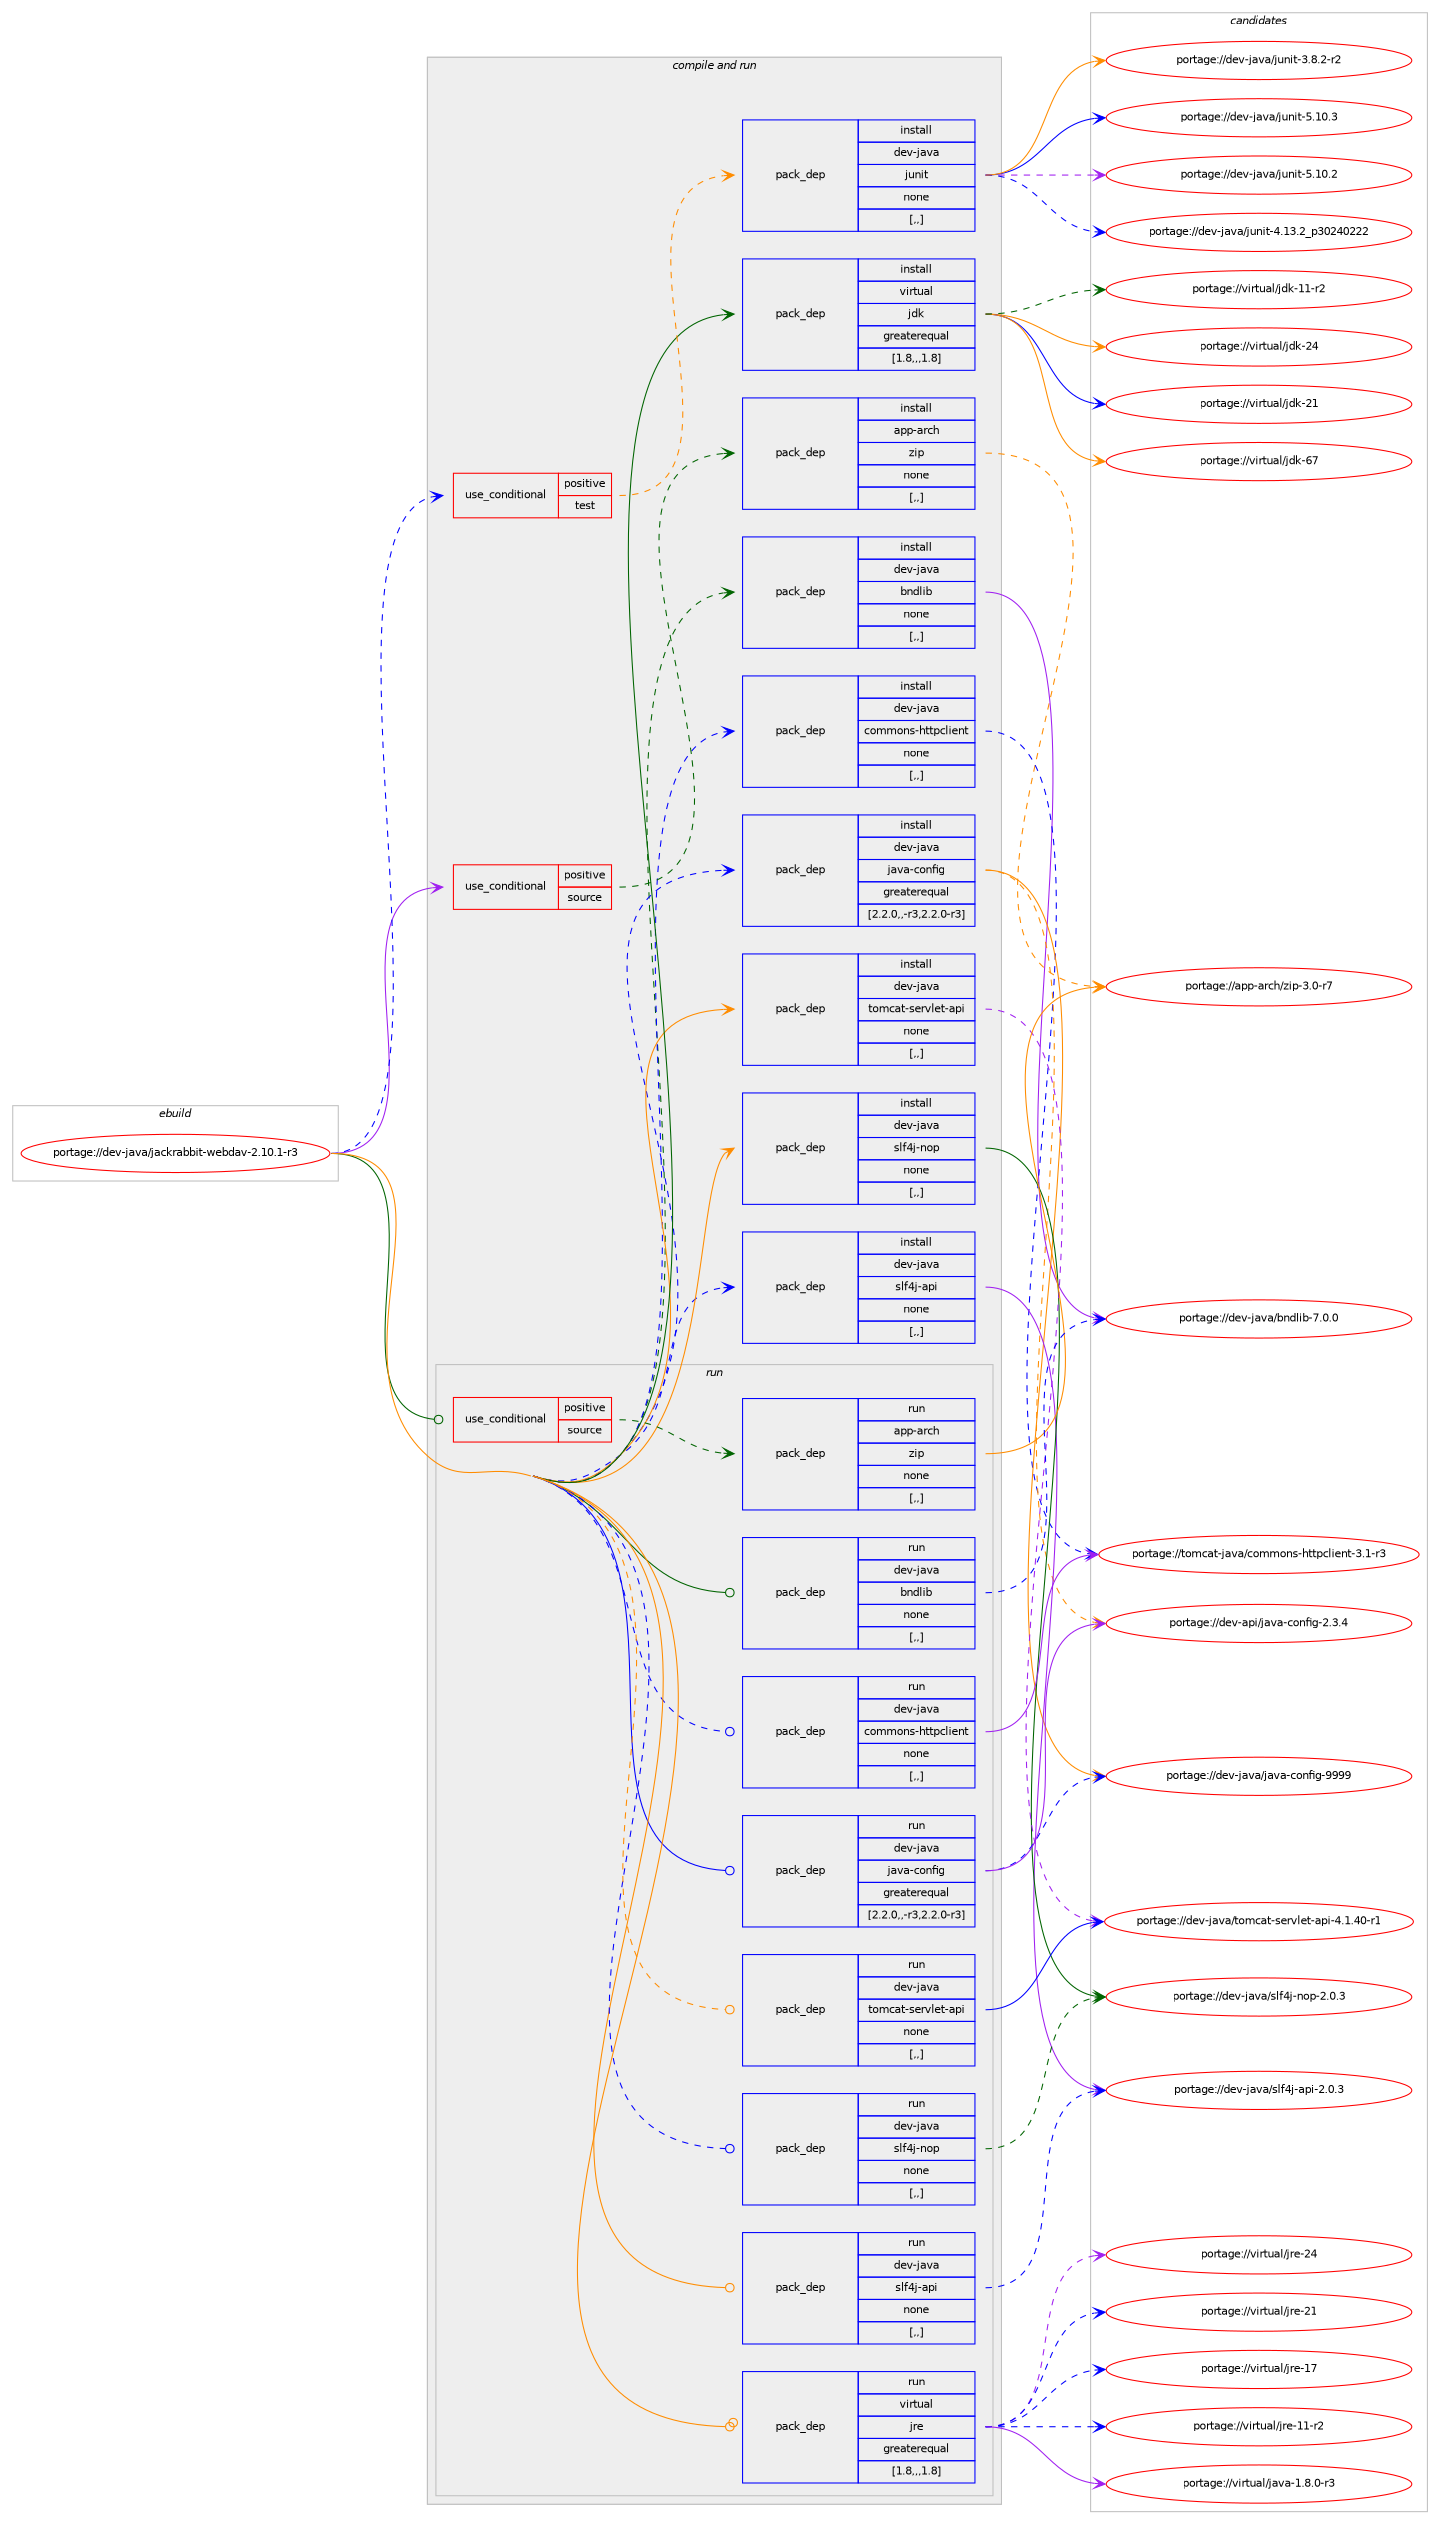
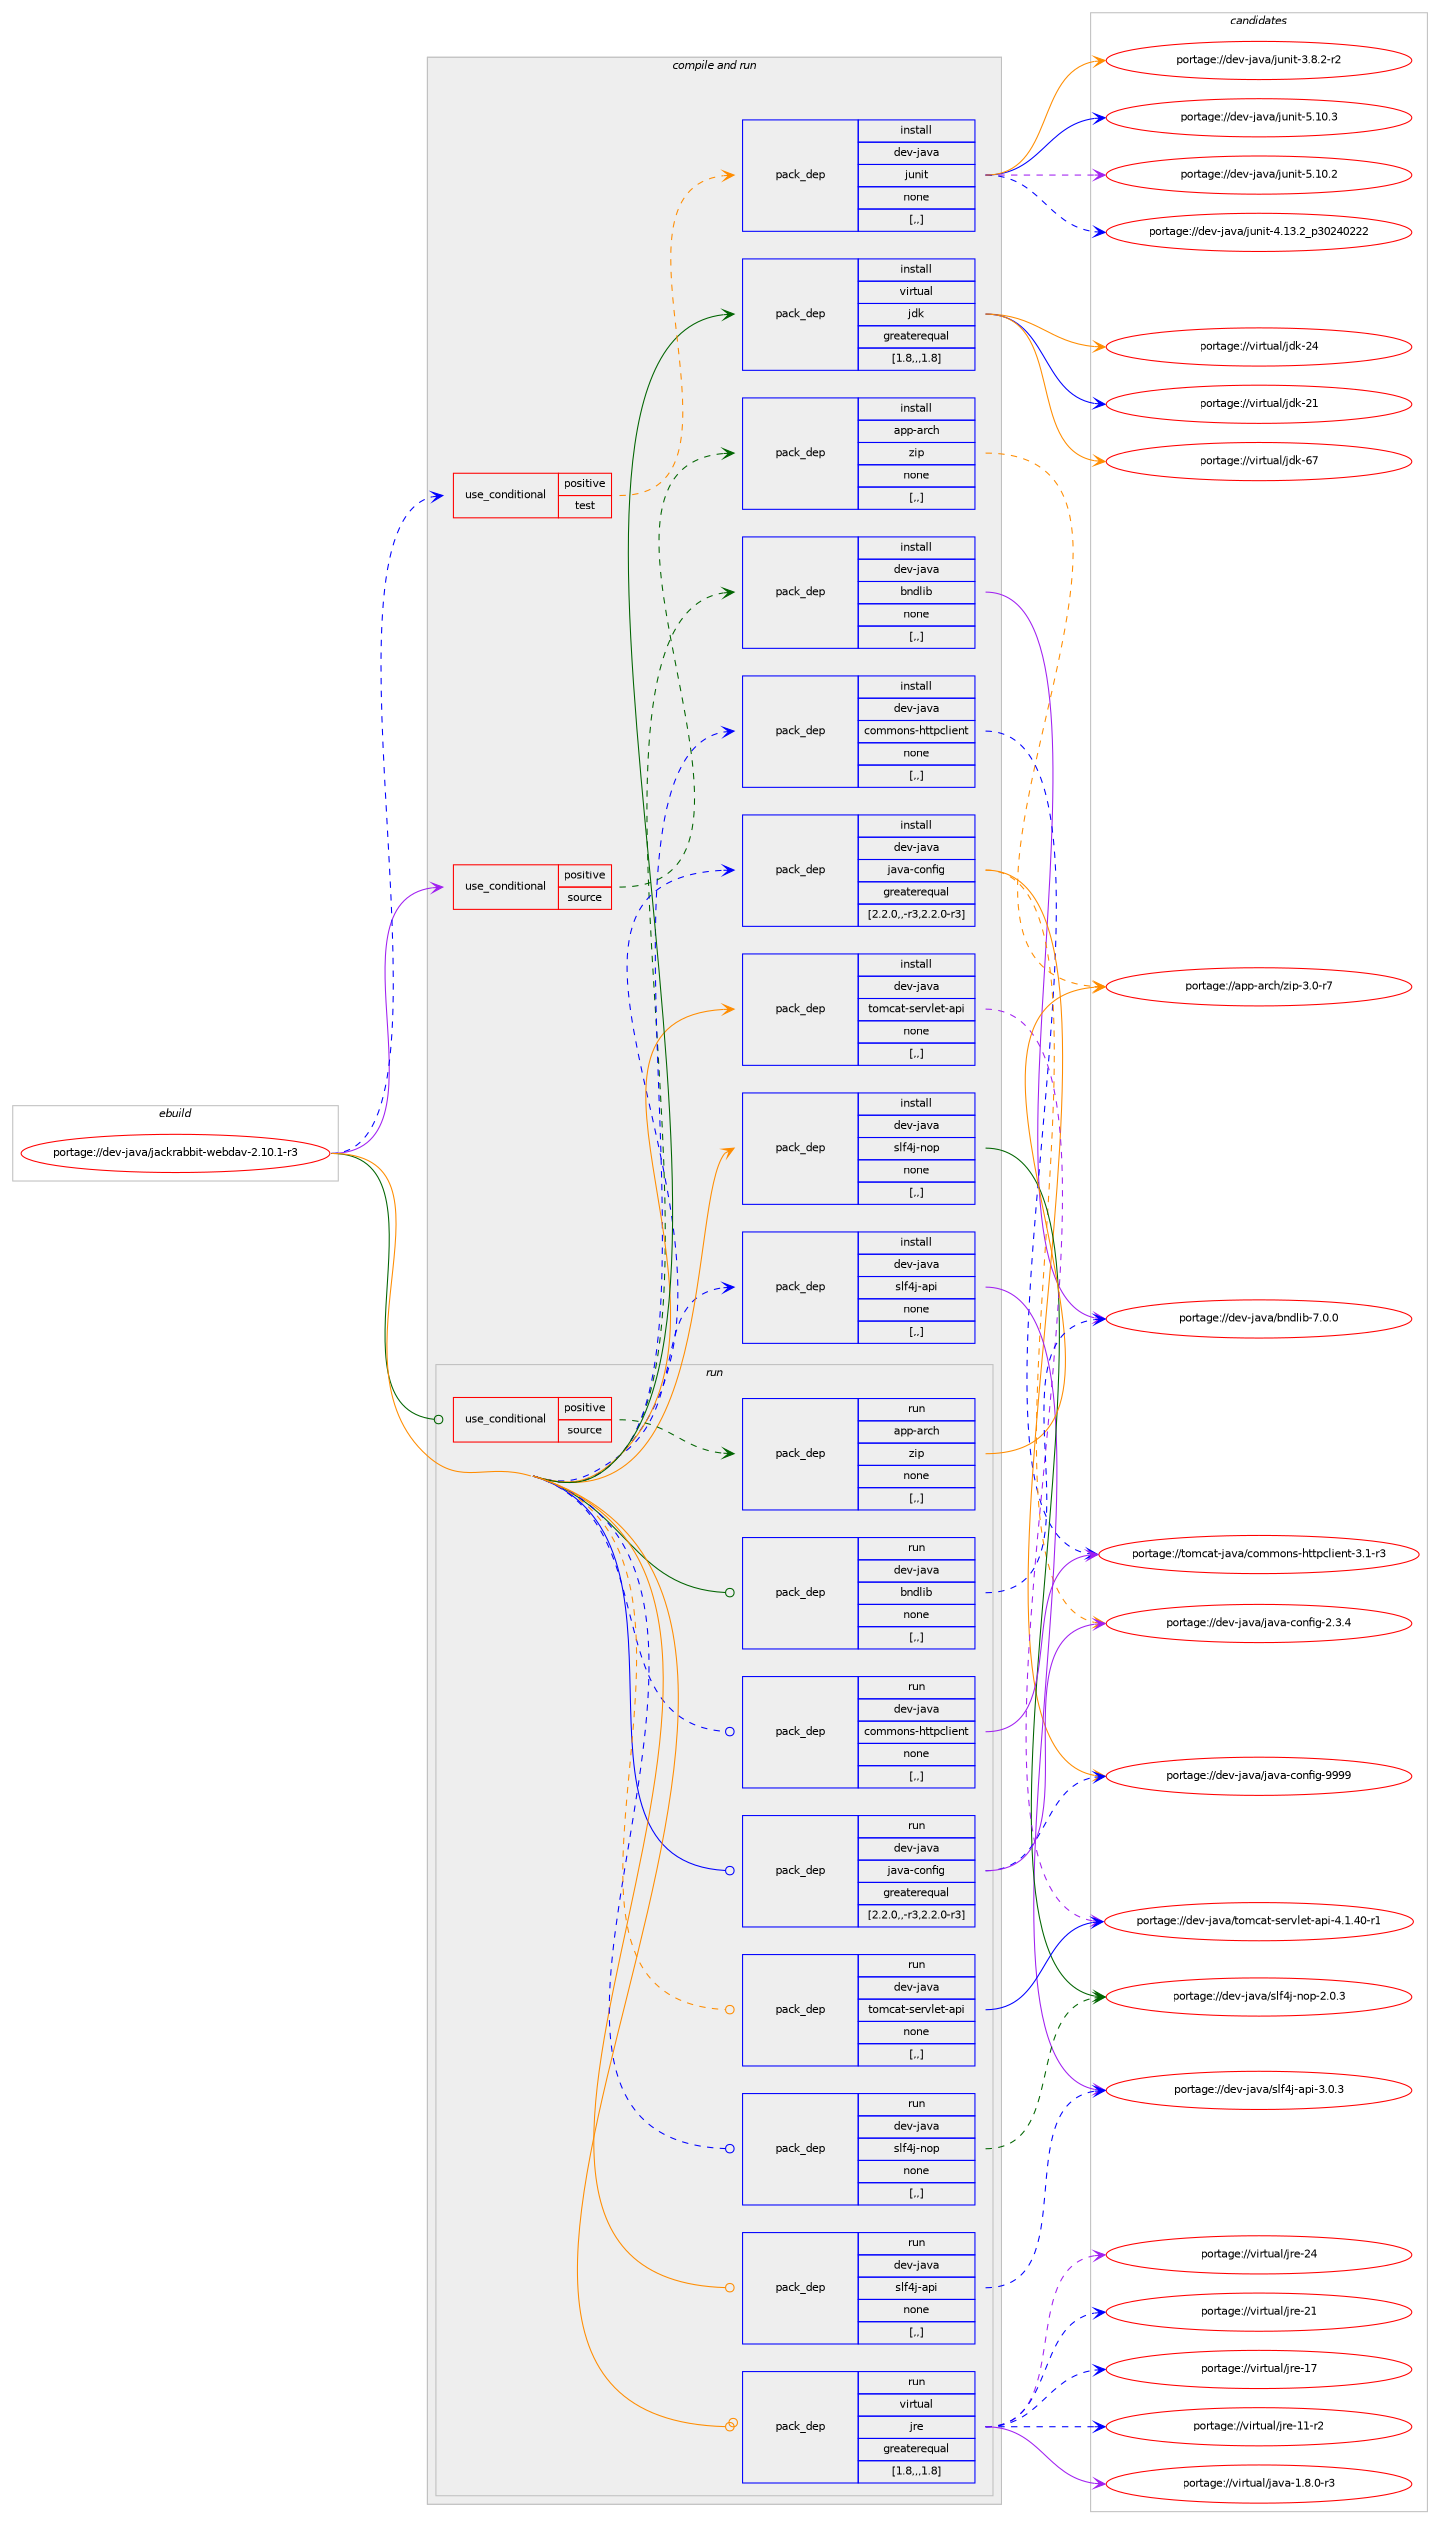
node "portage://virtual/jdk-11-r2": removed
node "portage://dev-api/java-config-2.3.4": label "portage://dev-api/java-config-2.3.4" -> "portage://dev-java/java-config-2.3.4"
node "portage://dev-java/slf4j-api-2.0.3": label "portage://dev-java/slf4j-api-2.0.3" -> "portage://dev-java/slf4j-api-3.0.3"
